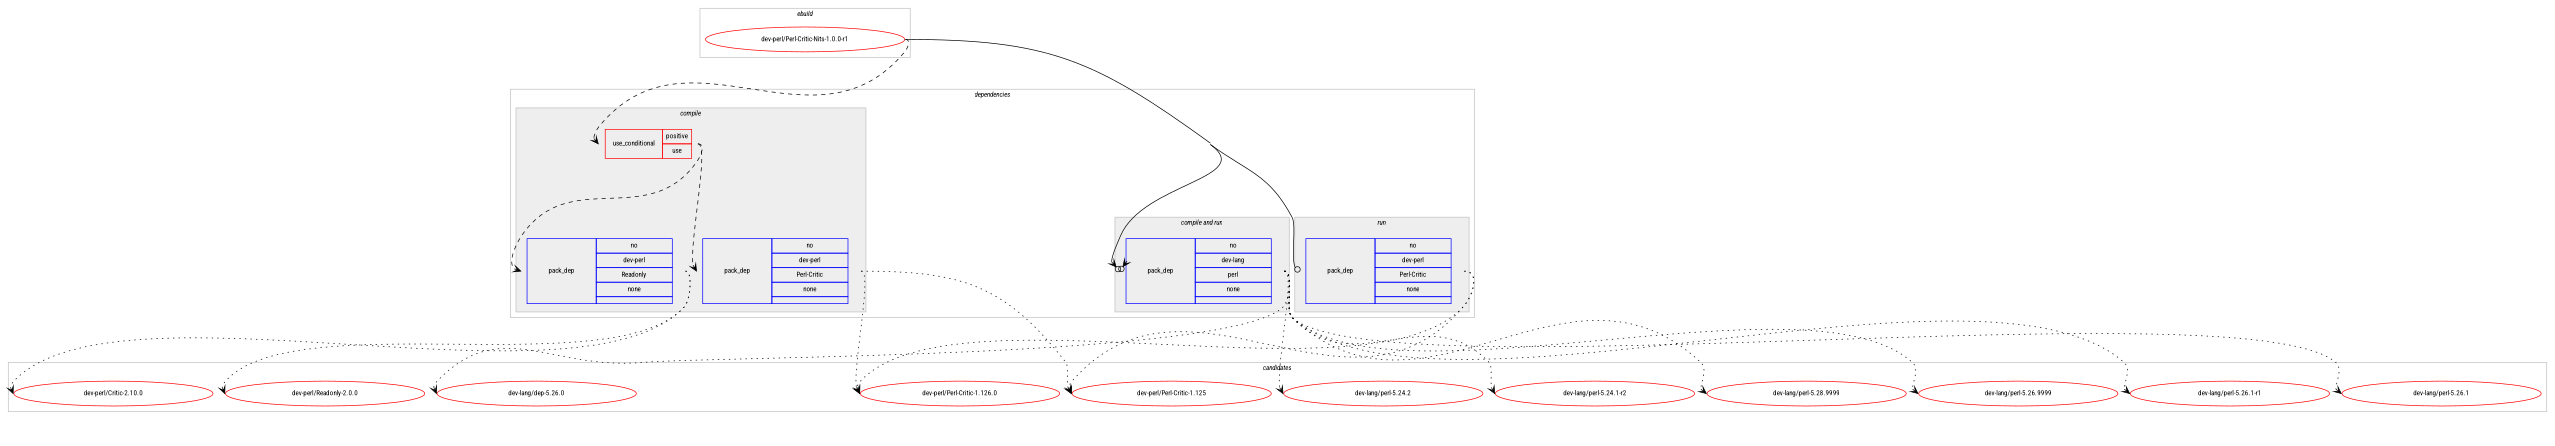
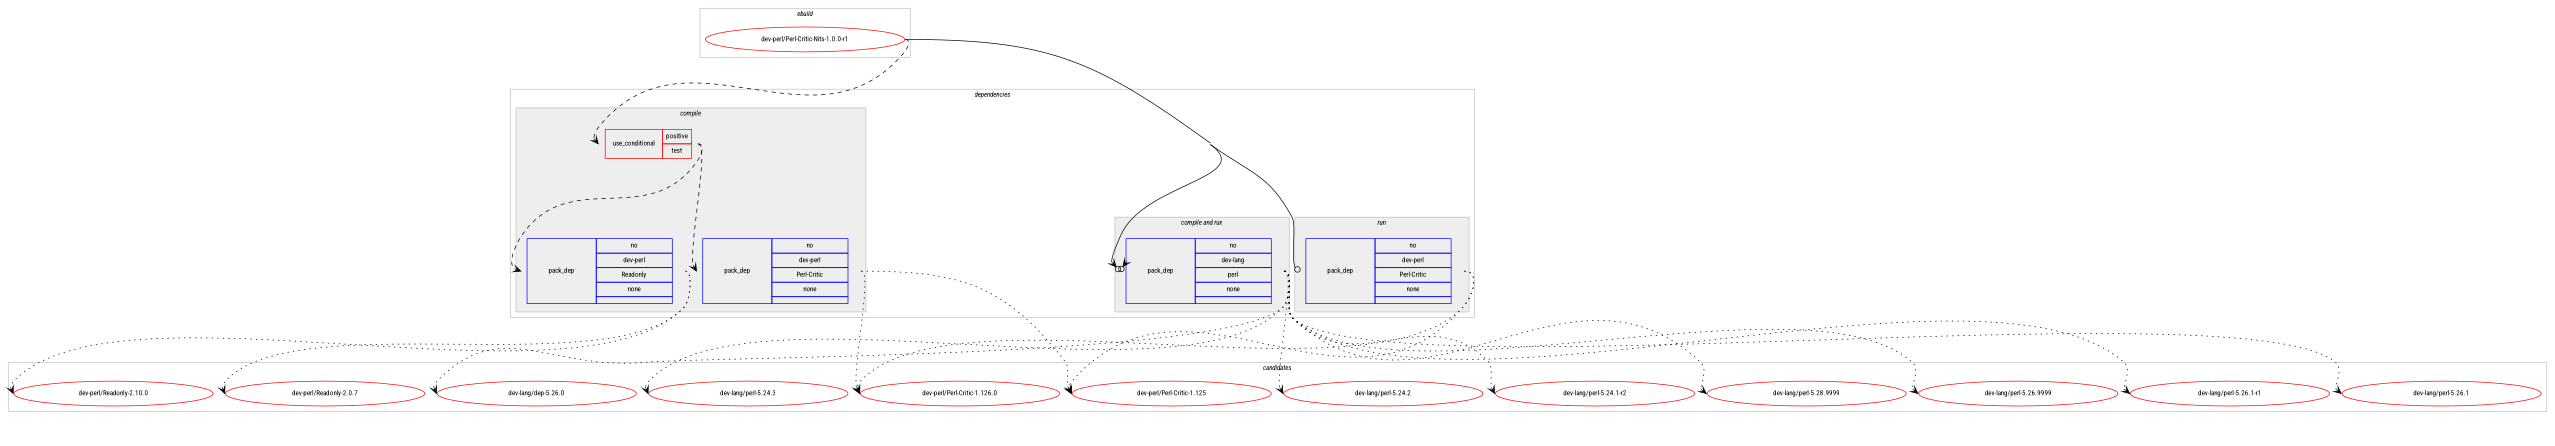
node "use_conditional": text "use" -> "test"
node "dev-perl/Critic-2.10.0": label "dev-perl/Critic-2.10.0" -> "dev-perl/Readonly-2.10.0"
node "dev-perl/Readonly-2.0.0": label "dev-perl/Readonly-2.0.0" -> "dev-perl/Readonly-2.0.7"
node "dev-lang/perl-5.24.3": added
